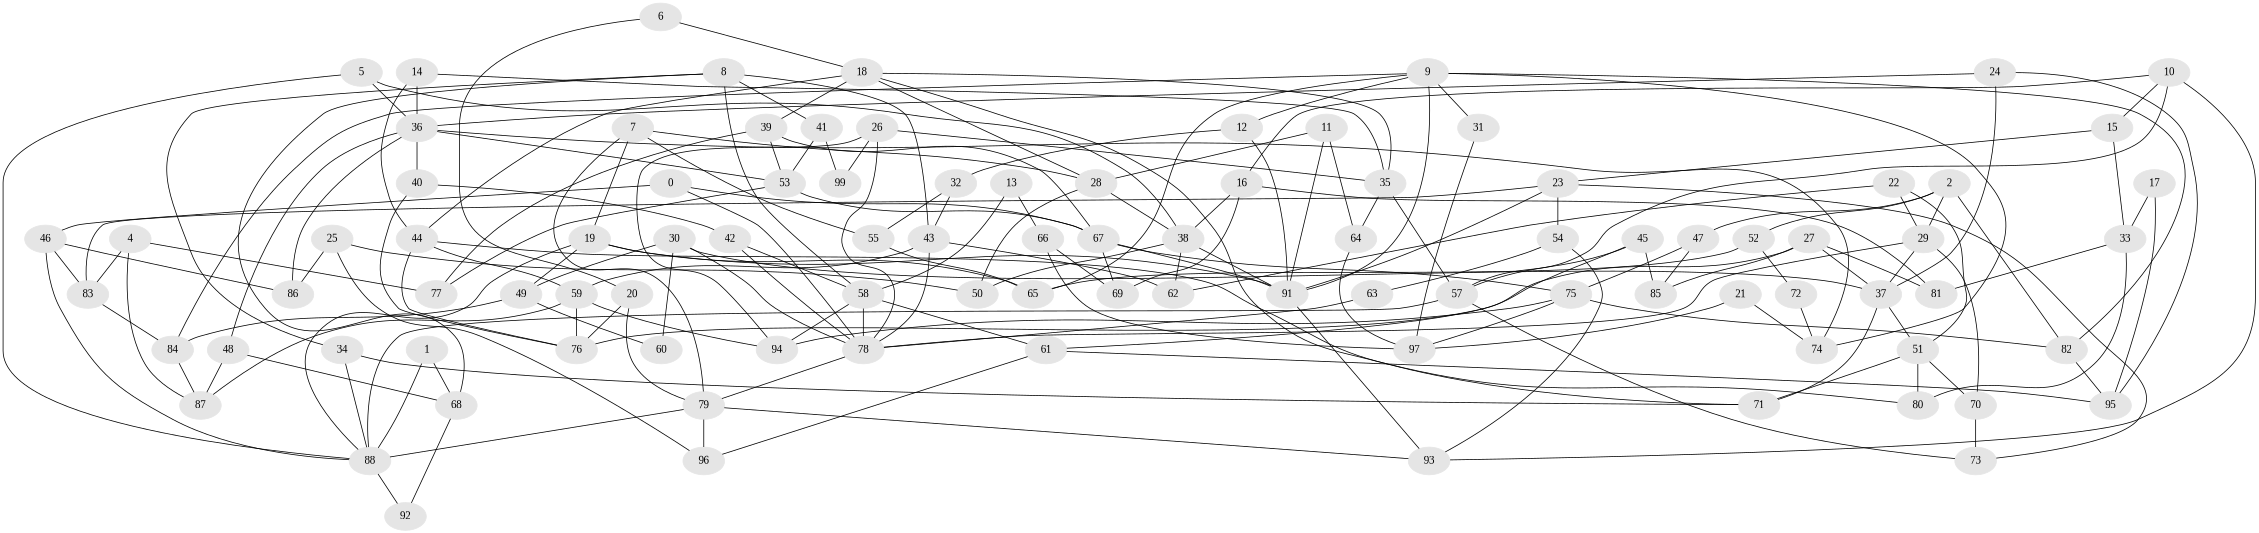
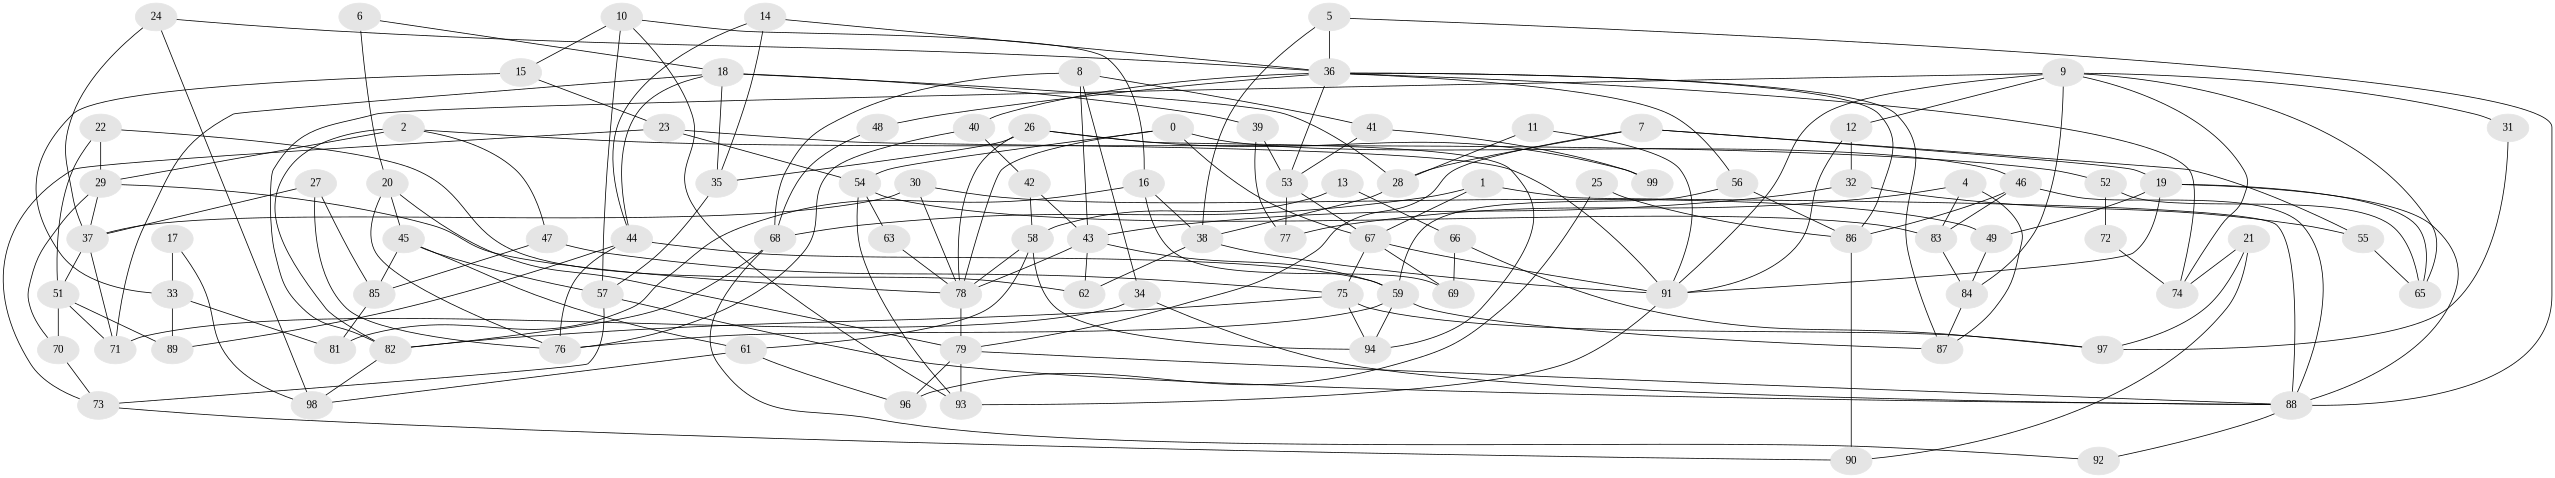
edge "0" -- "54": added
edge "39" -- "67": now "1" -- "67"
node "56": added
edge "23" -- "83": now "54" -- "83"
edge "20" -- "45": added
edge "8" -- "58": removed
node "64": removed
edge "27" -- "81": now "85" -- "81"
node "50": removed
edge "42" -- "78": now "42" -- "43"
edge "68" -- "82": added
node "60": removed
edge "48" -- "87": now "36" -- "87"
node "80": label "80" -> "89"
node "95": label "95" -> "98"
node "90": added
